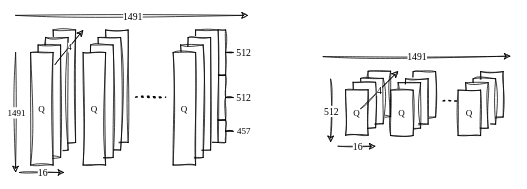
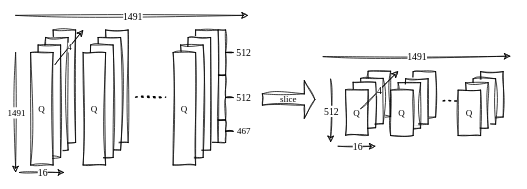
node "slice": added
node "457": label "457" -> "467"
